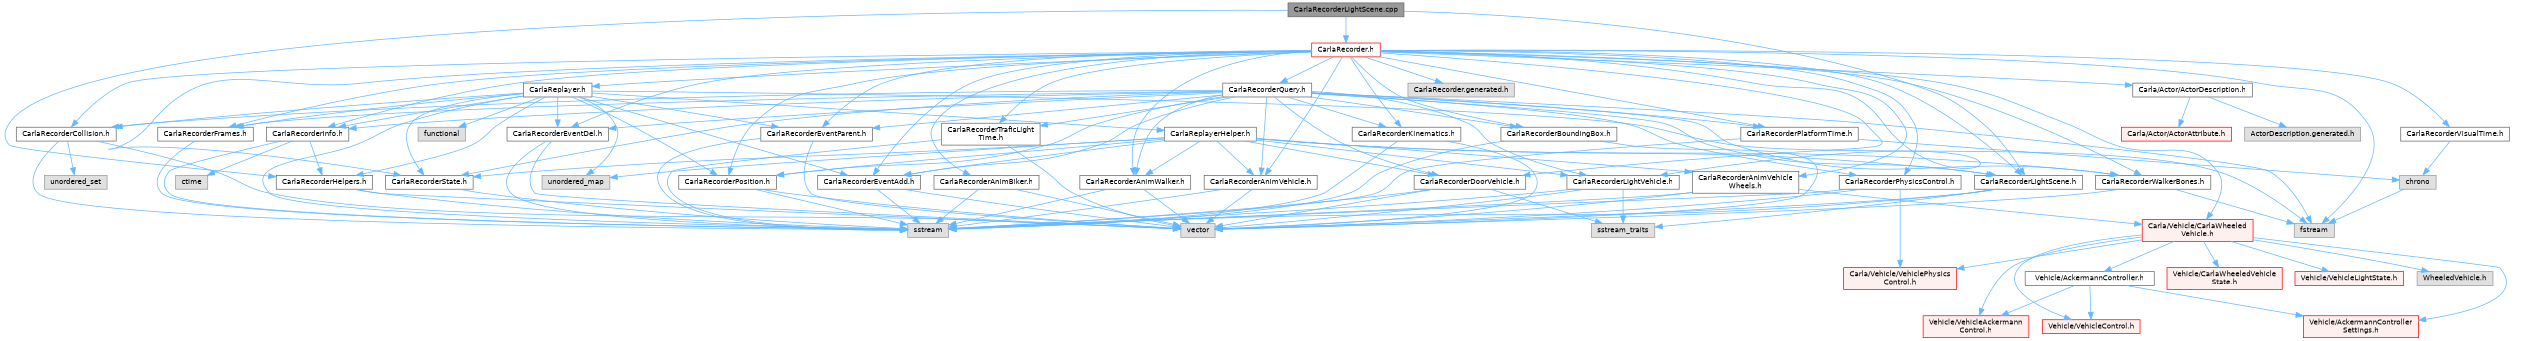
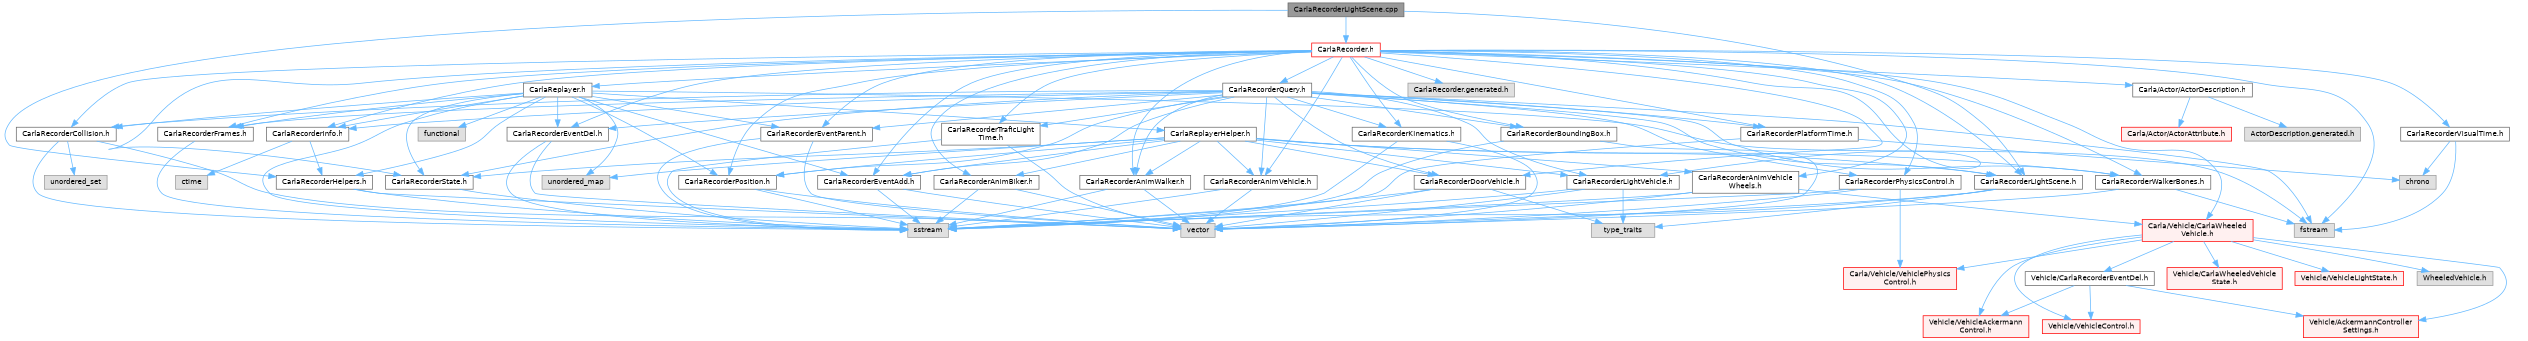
edge "CarlaReplayerHelper.h" -> "CarlaRecorderAnimBiker.h": added
edge "chrono" -> "fstream": now "CarlaRecorderVisualTime.h" -> "fstream"
edge "CarlaRecorderInfo.h" -> "sstream": removed
node "sstream_traits": label "sstream_traits" -> "type_traits"
node "Vehicle/AckermannController.h": label "Vehicle/AckermannController.h" -> "Vehicle/CarlaRecorderEventDel.h"
